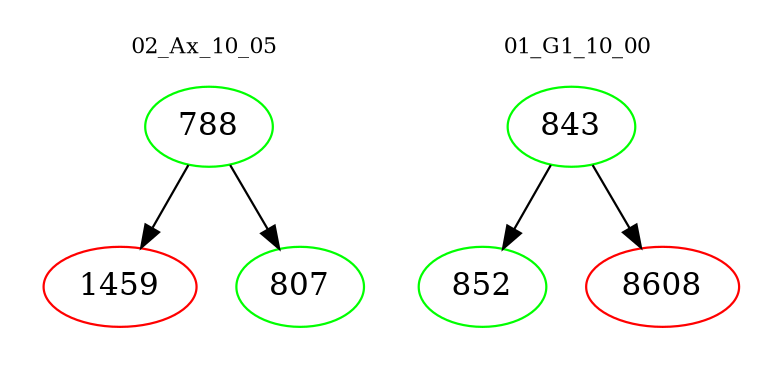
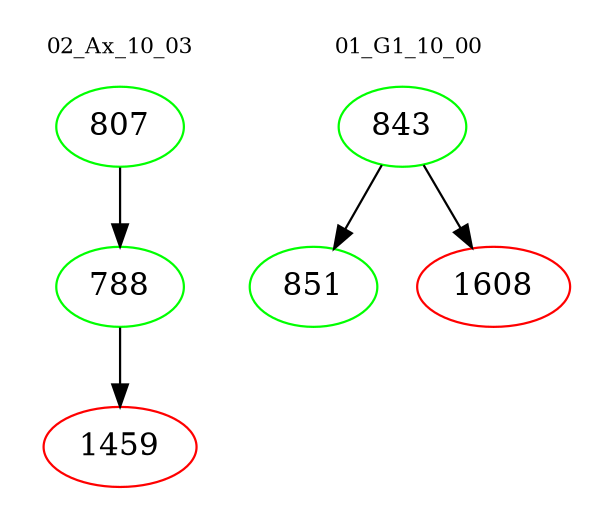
cluster "02_Ax_10_05": label "02_Ax_10_05" -> "02_Ax_10_03"
edge "788" -> "807": reversed
node "852": label "852" -> "851"
node "8608": label "8608" -> "1608"
